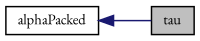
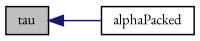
edge "tau" -> "alphaPacked": reversed
